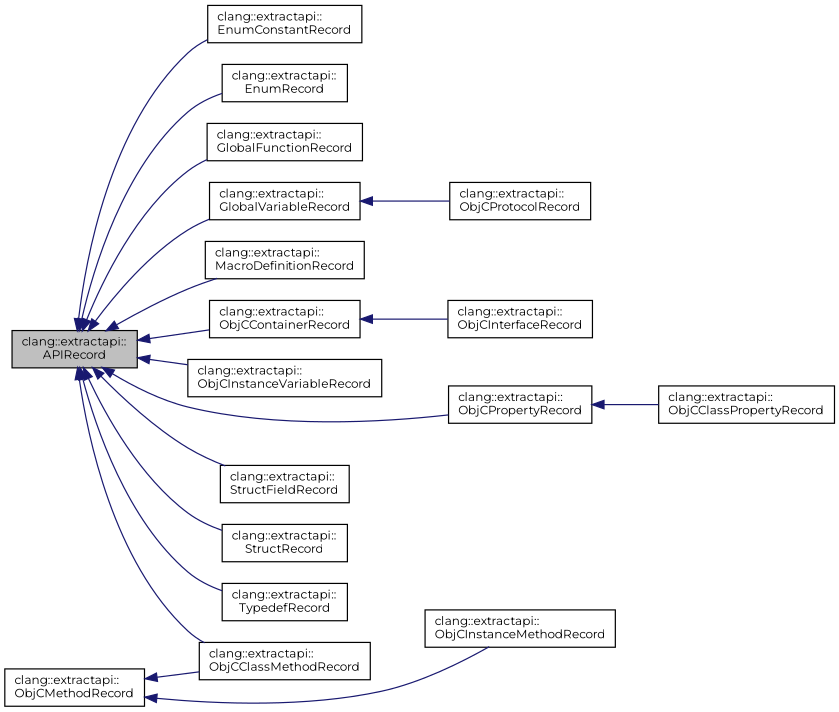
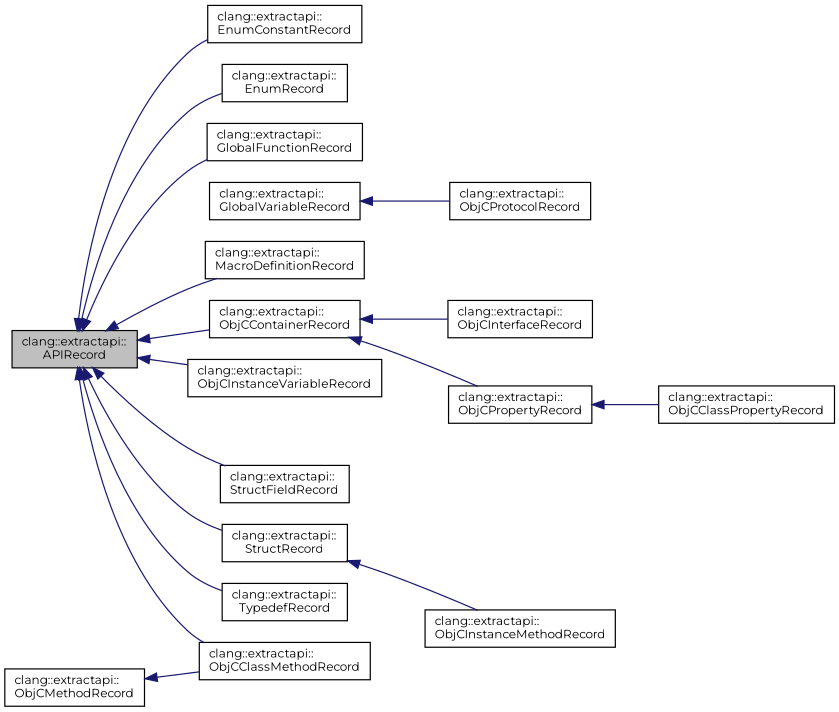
edge "clang::extractapi:: GlobalVariableRecord" -> "clang::extractapi:: APIRecord": removed
edge "clang::extractapi:: ObjCPropertyRecord" -> "clang::extractapi:: APIRecord": now "clang::extractapi:: ObjCPropertyRecord" -> "clang::extractapi:: ObjCContainerRecord"
edge "clang::extractapi:: ObjCInstanceMethodRecord" -> "clang::extractapi:: ObjCMethodRecord": now "clang::extractapi:: ObjCInstanceMethodRecord" -> "clang::extractapi:: StructRecord"
